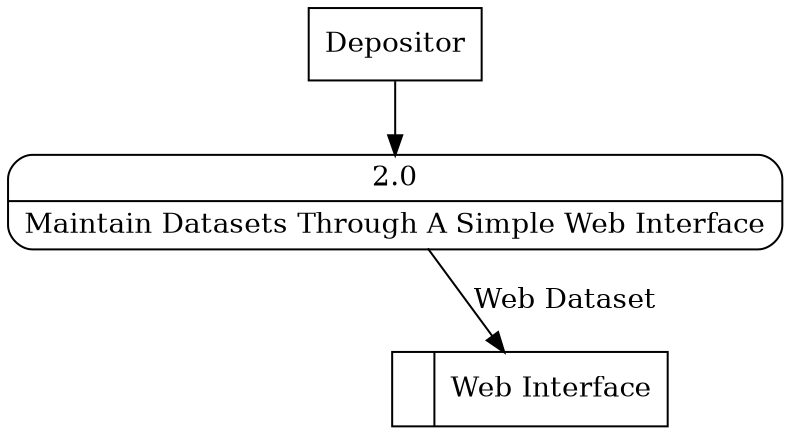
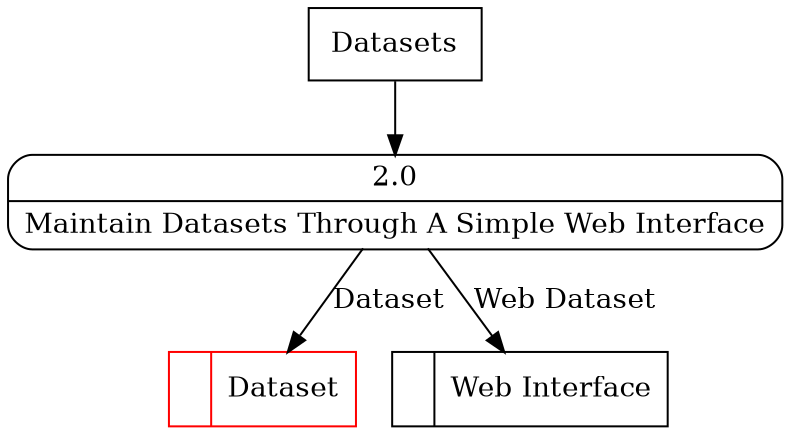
node "Depositor": label "Depositor" -> "Datasets"
node "Dataset": added
